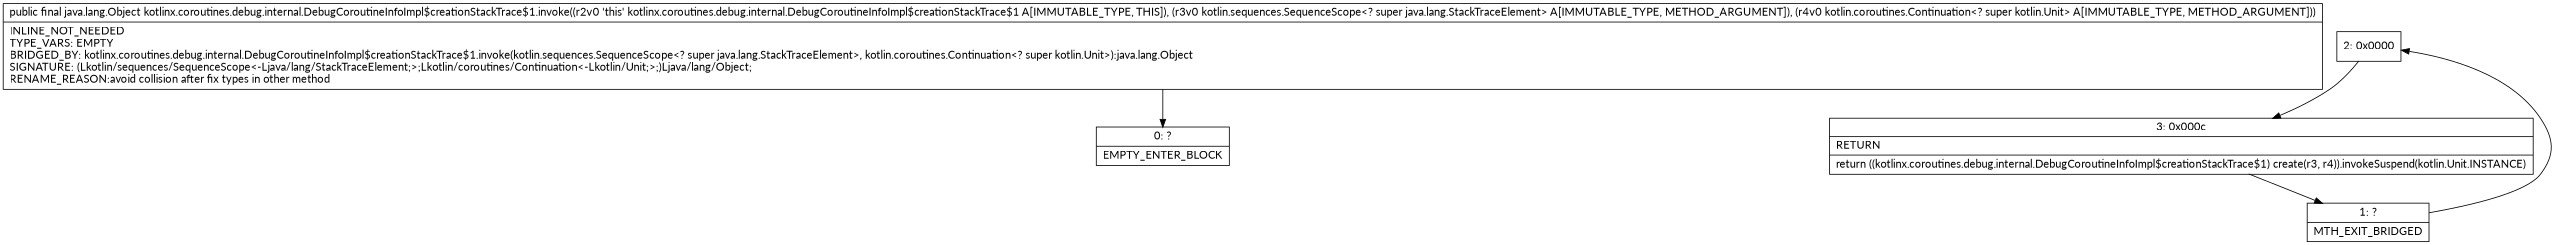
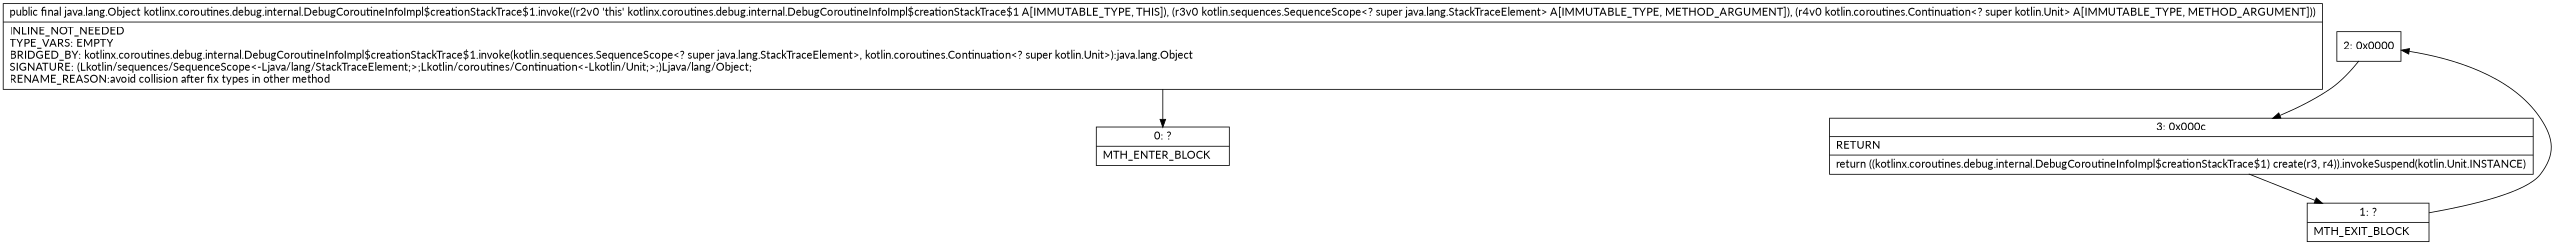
node "0: ?": text "EMPTY_ENTER_BLOCK" -> "MTH_ENTER_BLOCK"
node "1: ?": text "MTH_EXIT_BRIDGED" -> "MTH_EXIT_BLOCK"
